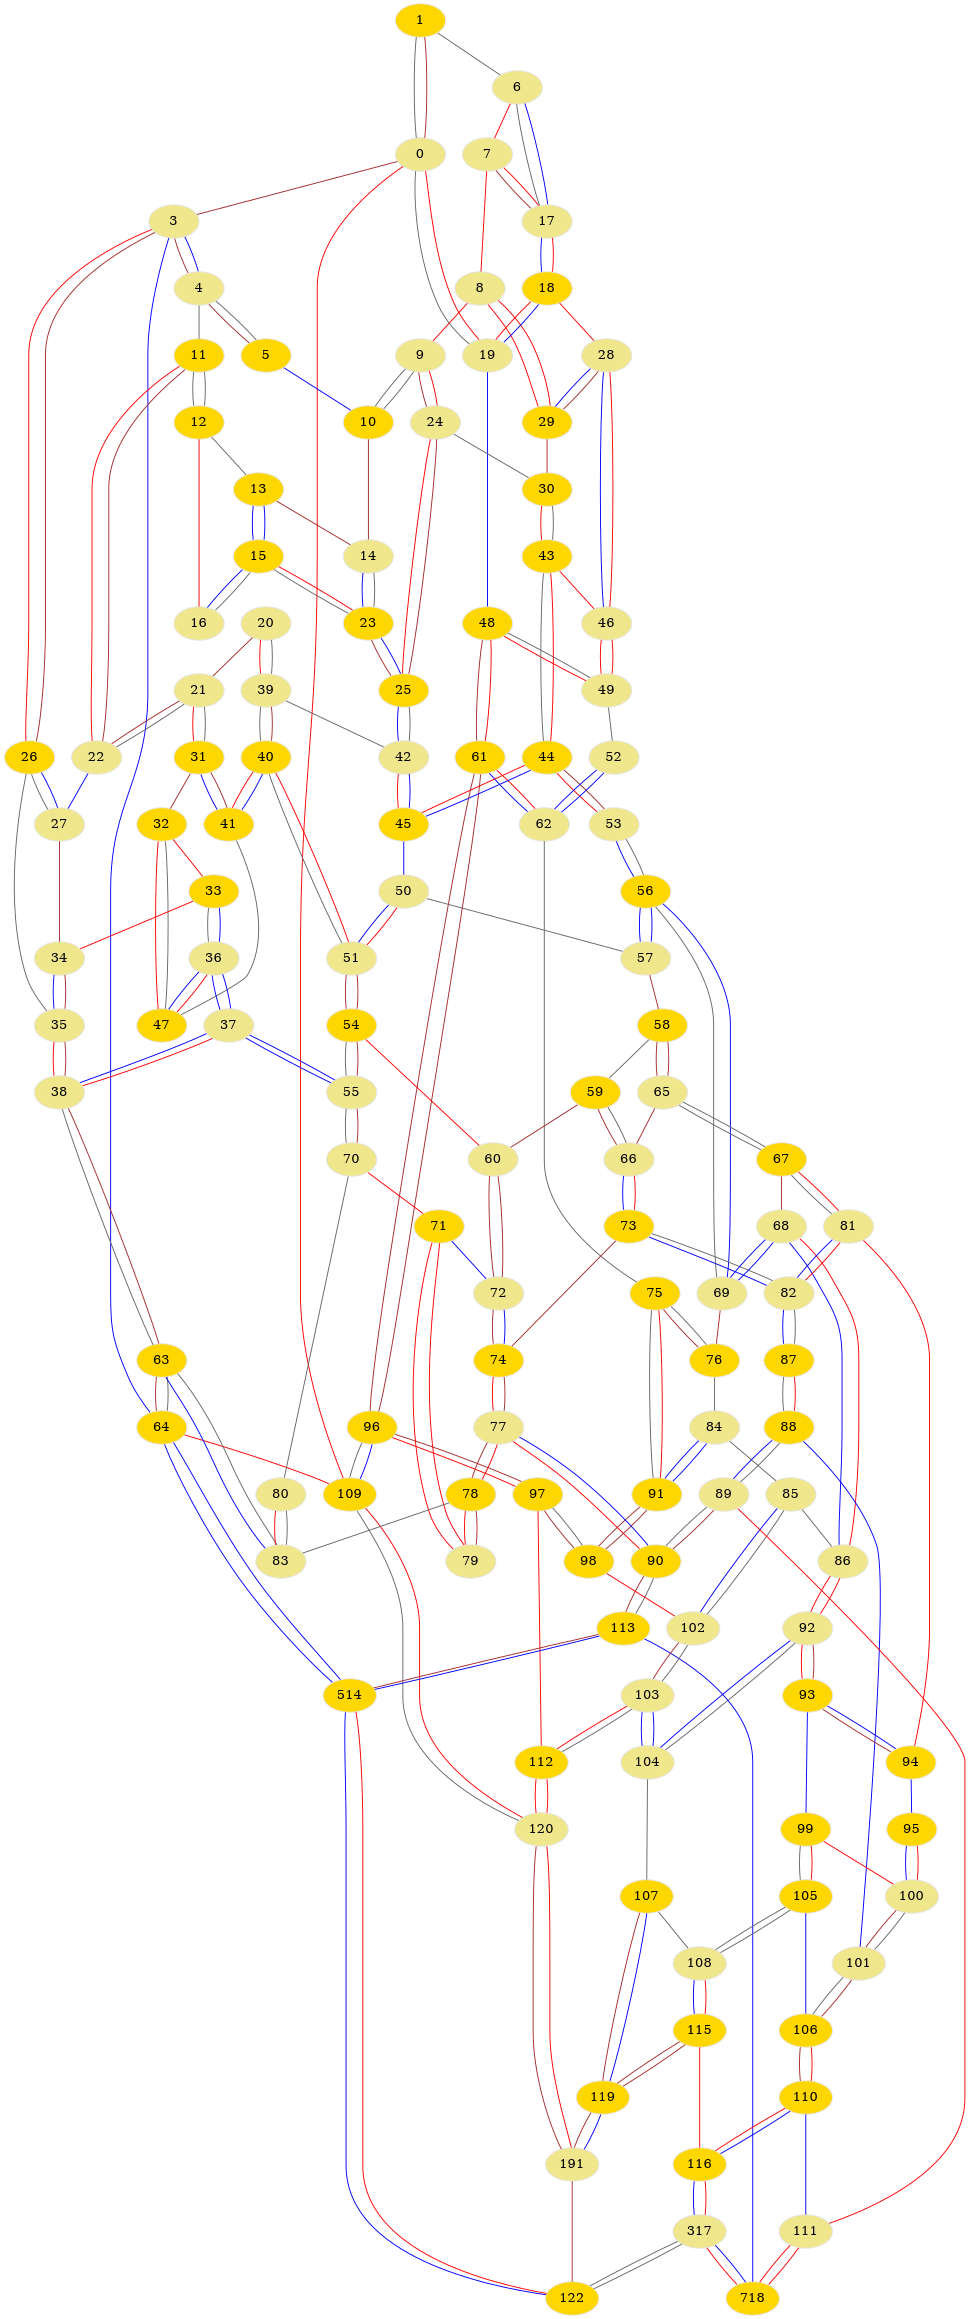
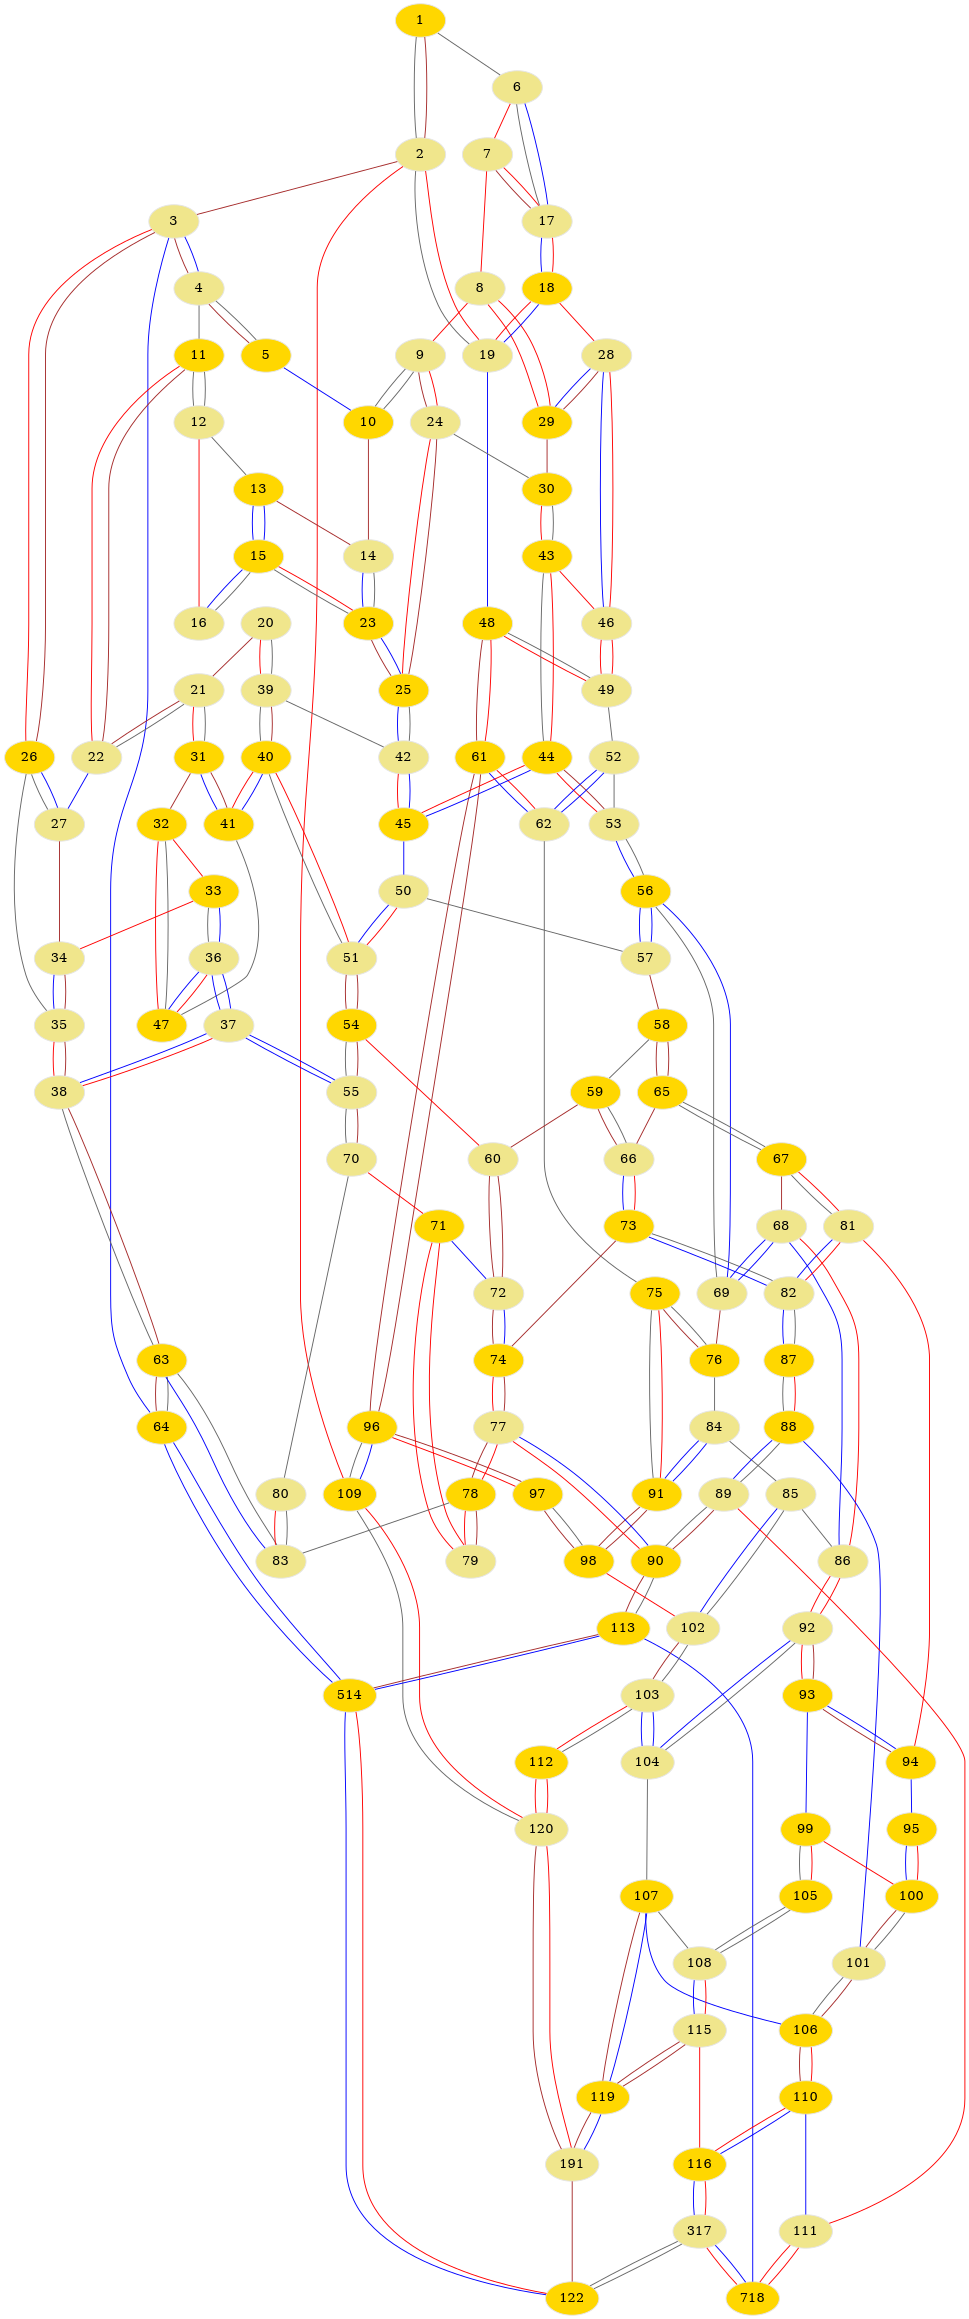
node "0": label "0" -> "2"
node "12": fillcolor gold -> khaki
edge "52" -- "53": added
node "65": fillcolor khaki -> gold
edge "64" -- "109": removed
edge "97" -- "112": removed
node "100": fillcolor khaki -> gold
edge "105" -- "106": now "107" -- "106"
node "115": fillcolor gold -> khaki
